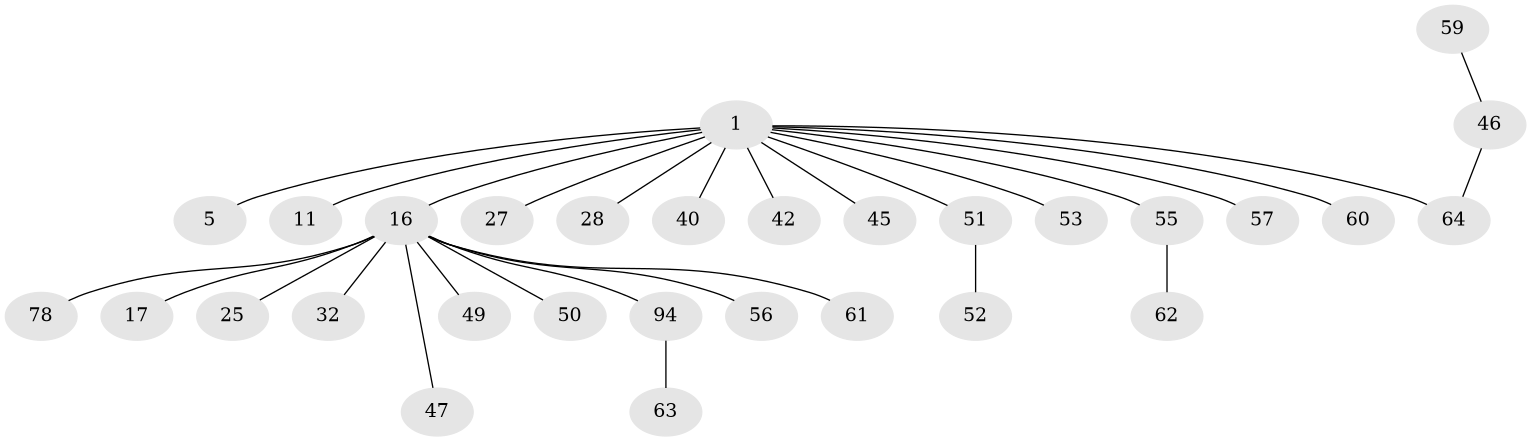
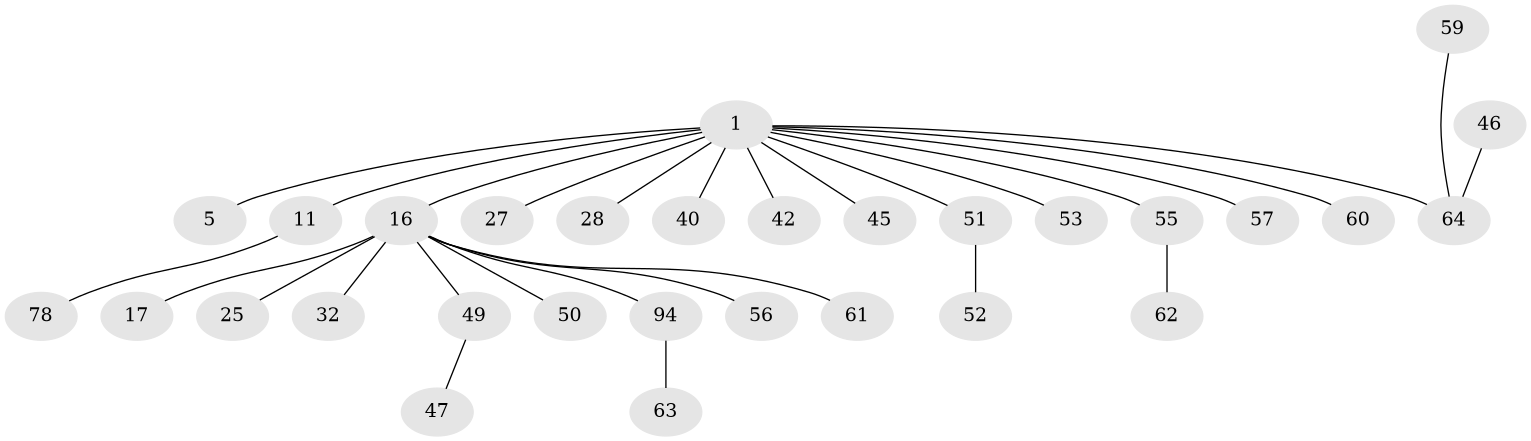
edge "59" -- "46": now "59" -- "64"
edge "16" -- "78": now "11" -- "78"
edge "16" -- "47": now "49" -- "47"
